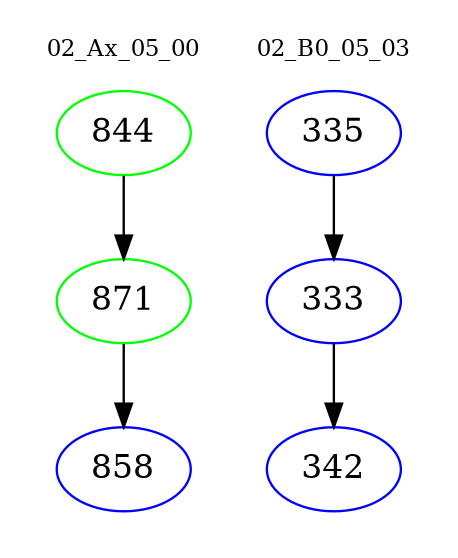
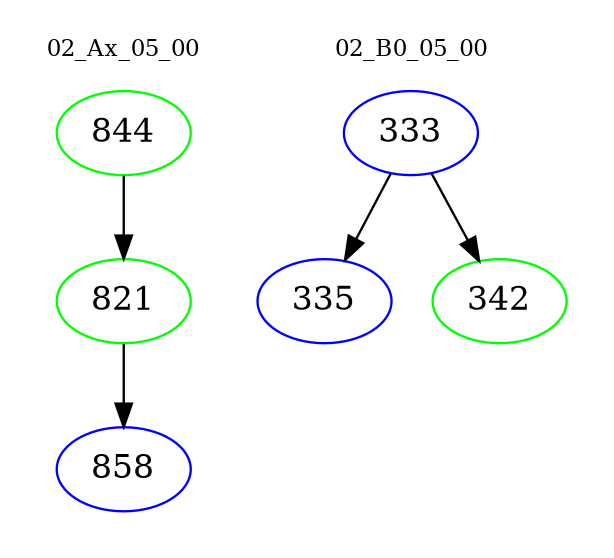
cluster "02_B0_05_03": label "02_B0_05_03" -> "02_B0_05_00"
edge "335" -> "333": reversed
node "871": label "871" -> "821"
node "342": color blue -> green
